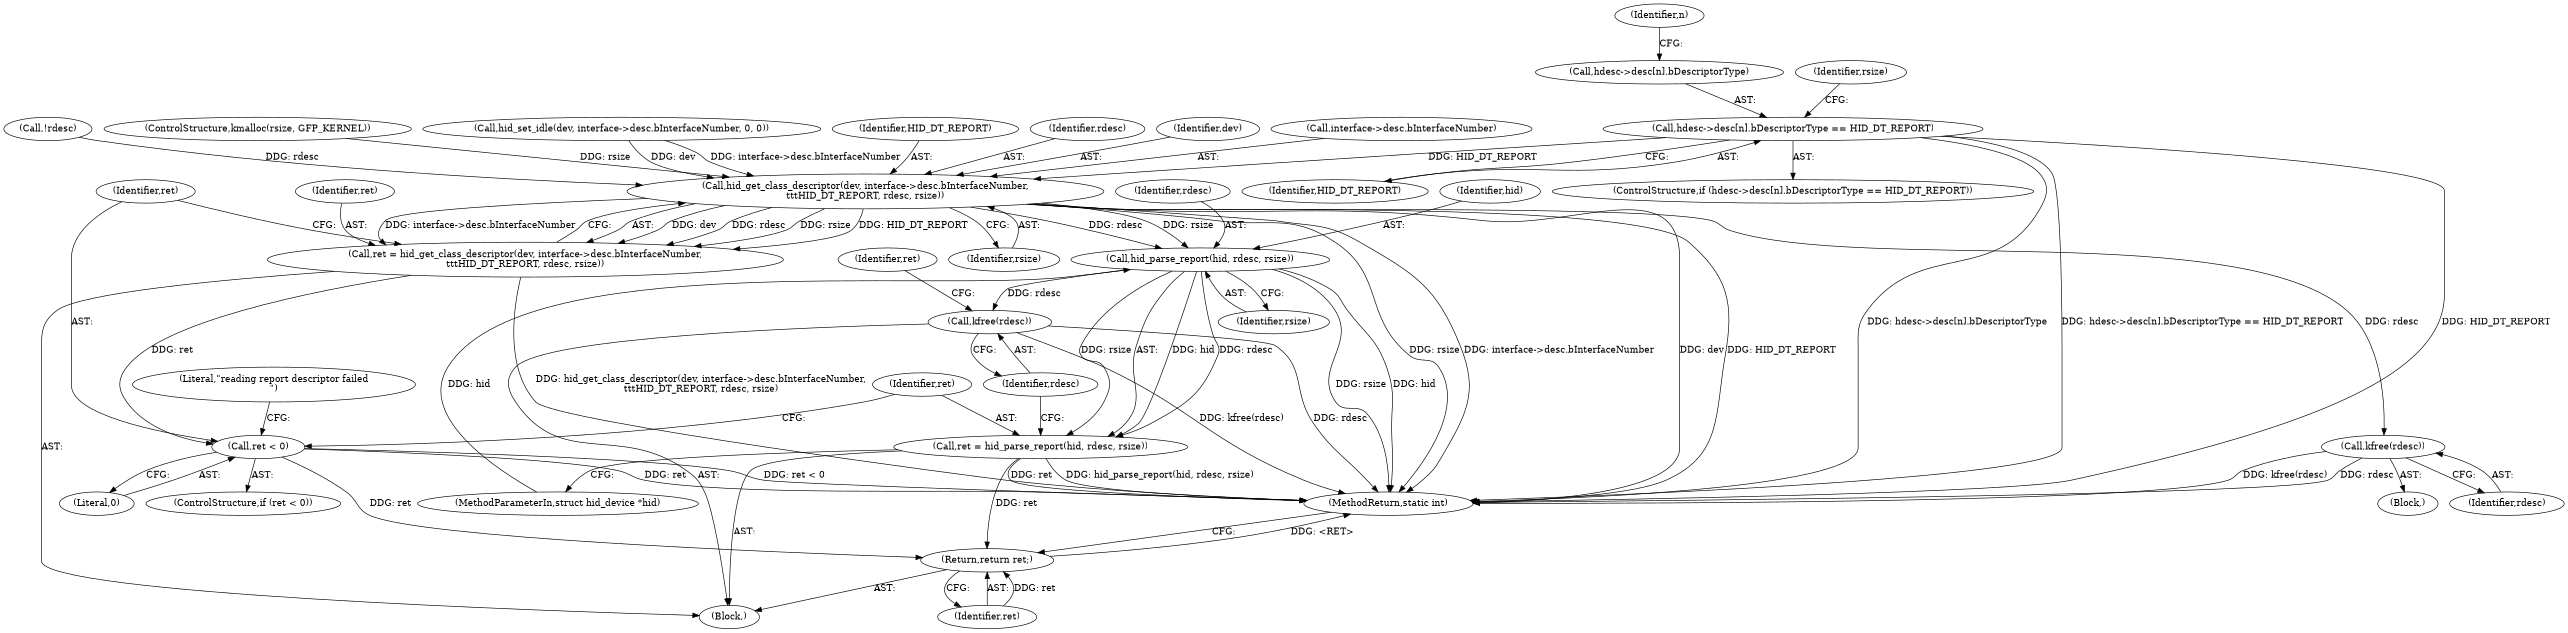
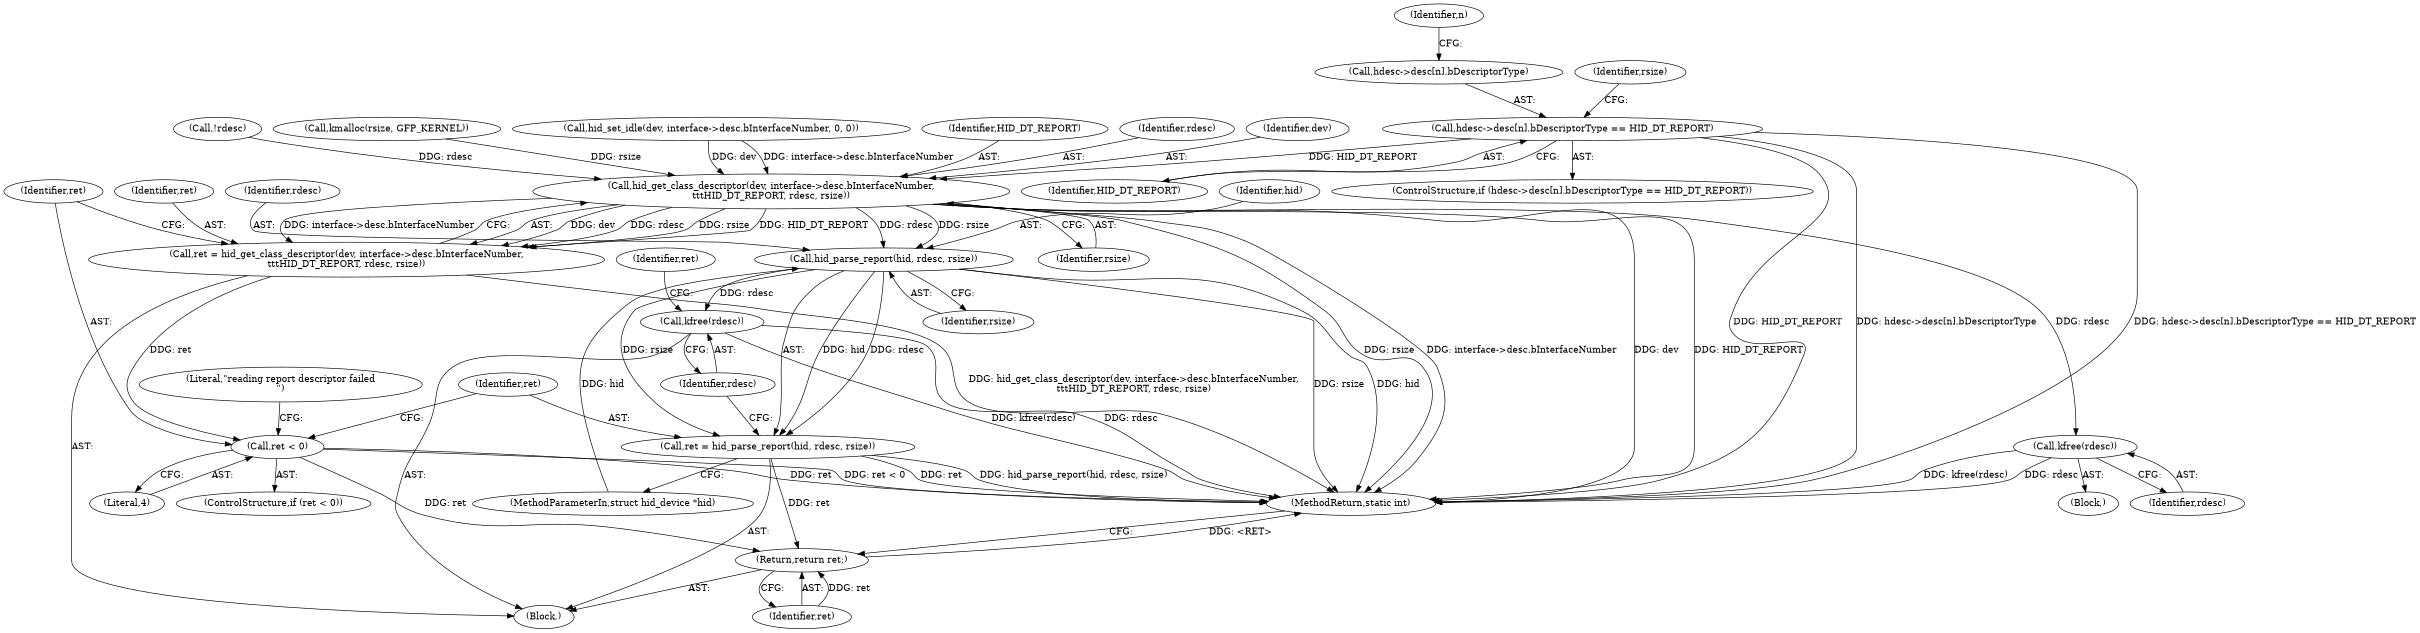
node "(ControlStructure,kmalloc(rsize, GFP_KERNEL))": label "(ControlStructure,kmalloc(rsize, GFP_KERNEL))" -> "(Call,kmalloc(rsize, GFP_KERNEL))"
node "(Call,interface->desc.bInterfaceNumber)": removed
node "(Literal,0)": label "(Literal,0)" -> "(Literal,4)"
